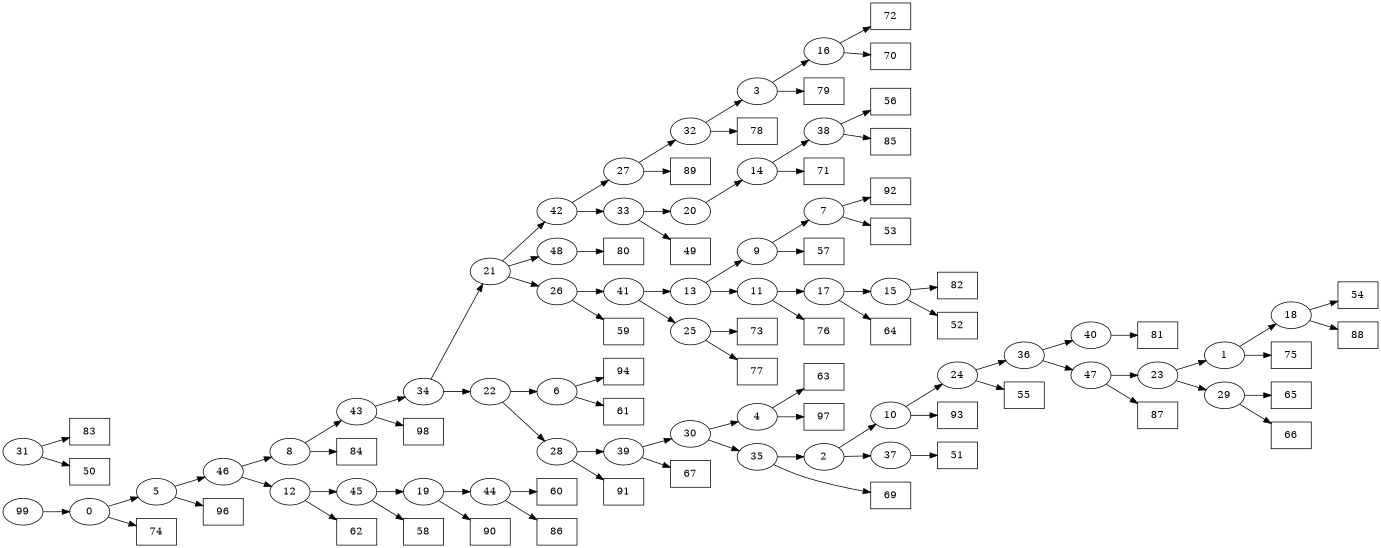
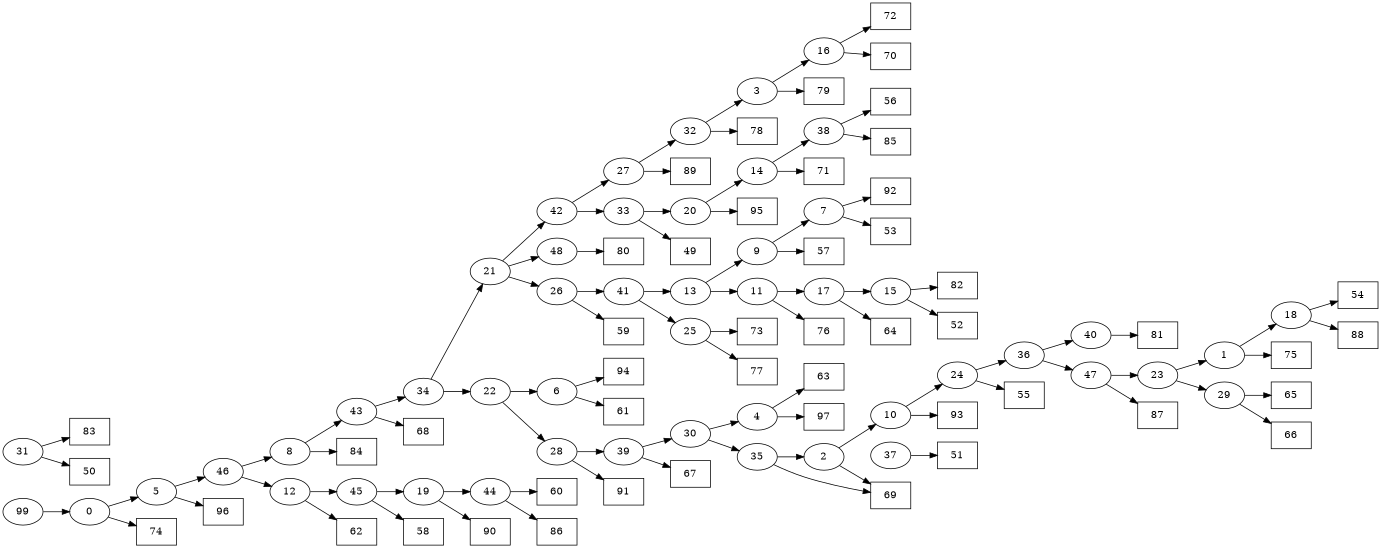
node "95": added
node "98": label "98" -> "68"
edge "2" -> "37": now "2" -> "69"
